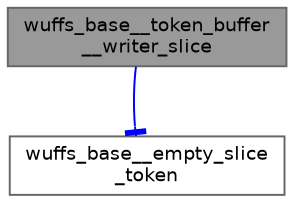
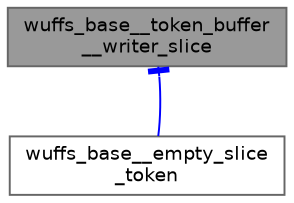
edge "wuffs_base__token_buffer __writer_slice" -> "wuffs_base__empty_slice _token": reversed
